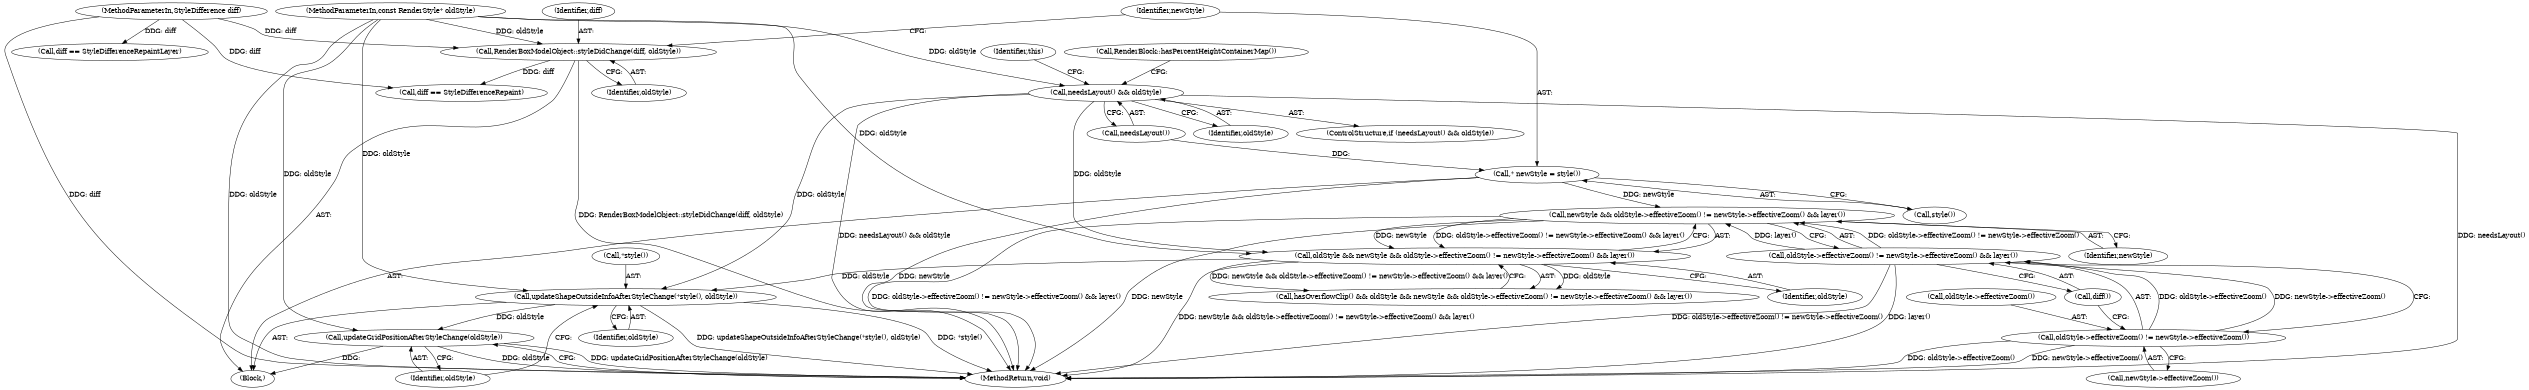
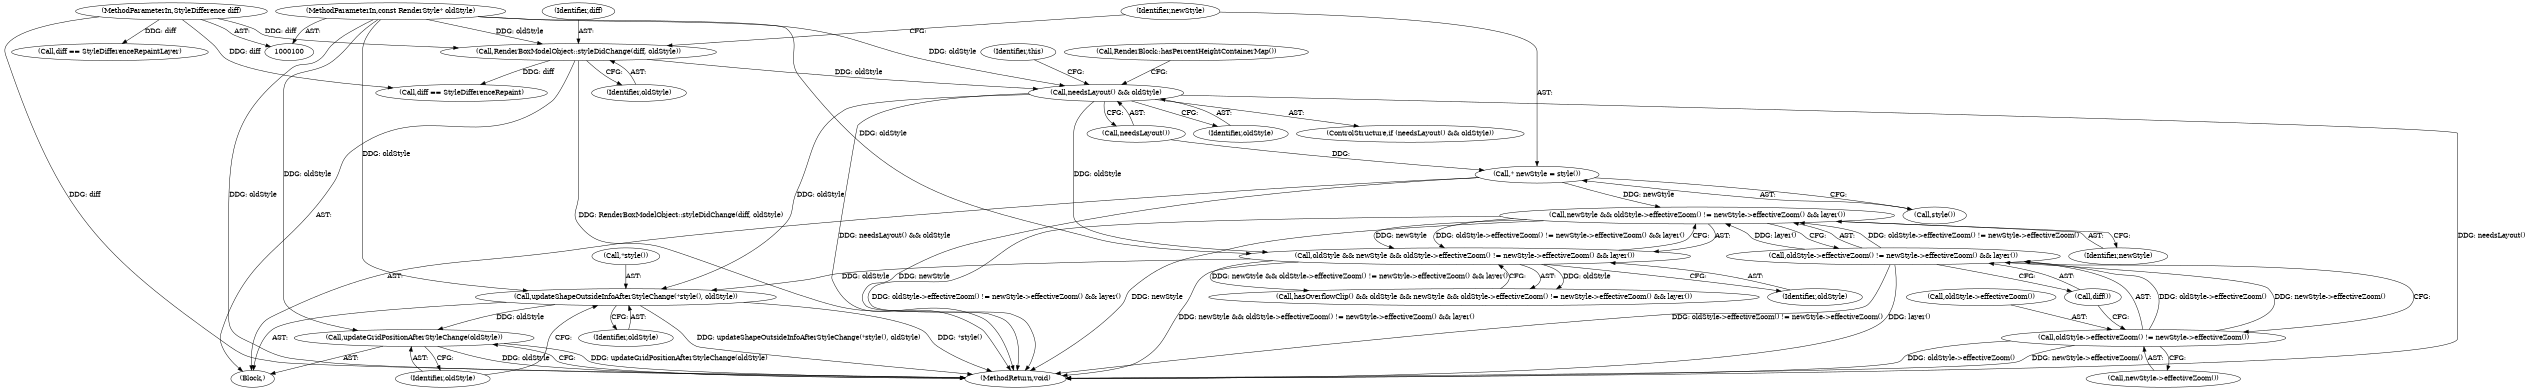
node "1000100": added
edge "(Call,RenderBoxModelObject::styleDidChange(diff, oldStyle))" -> "(Call,needsLayout() && oldStyle)": added, label "DDG: oldStyle"
edge "(Call,updateGridPositionAfterStyleChange(oldStyle))" -> "(Block,)": label "DDG: " -> "AST: "
